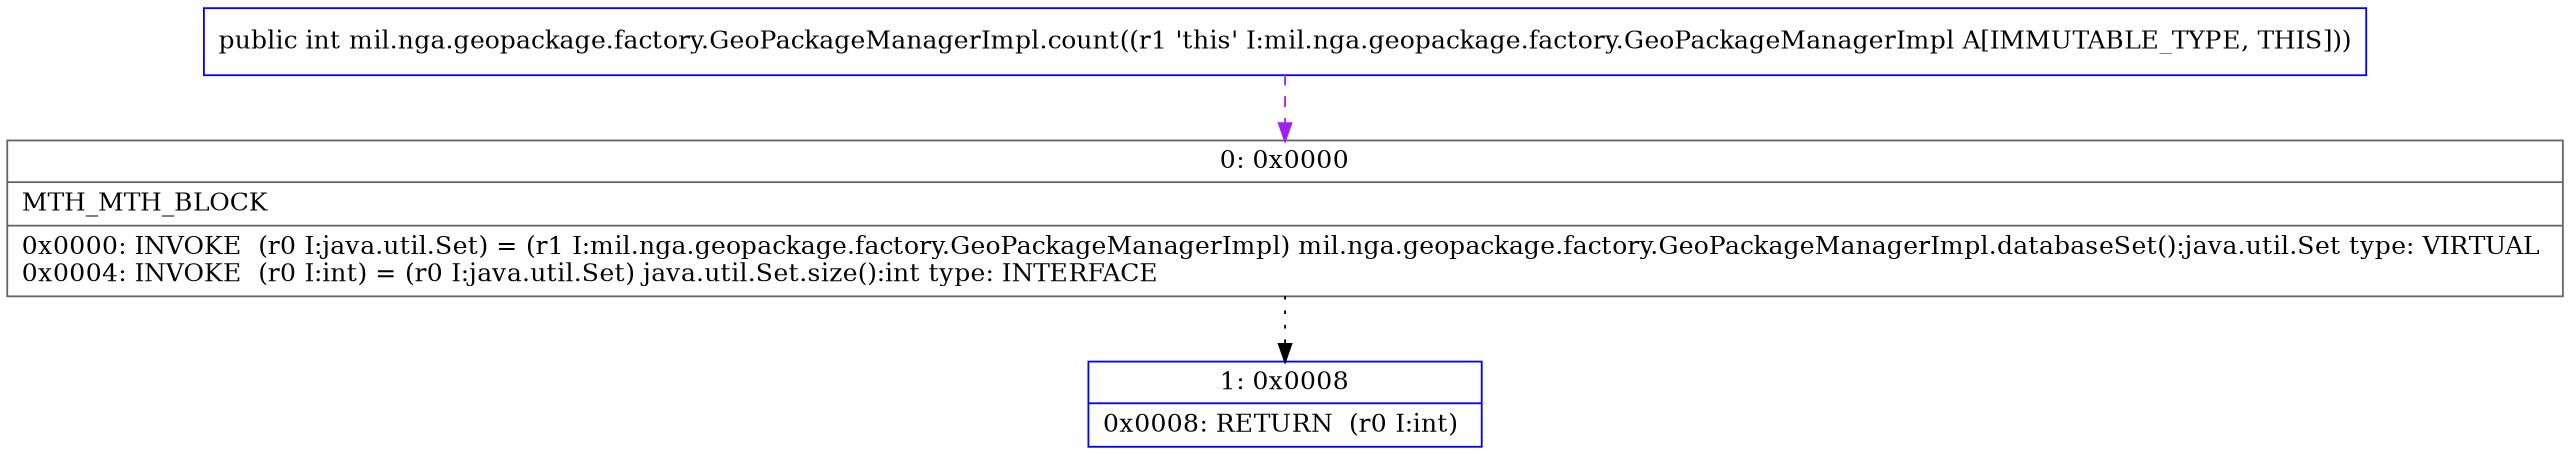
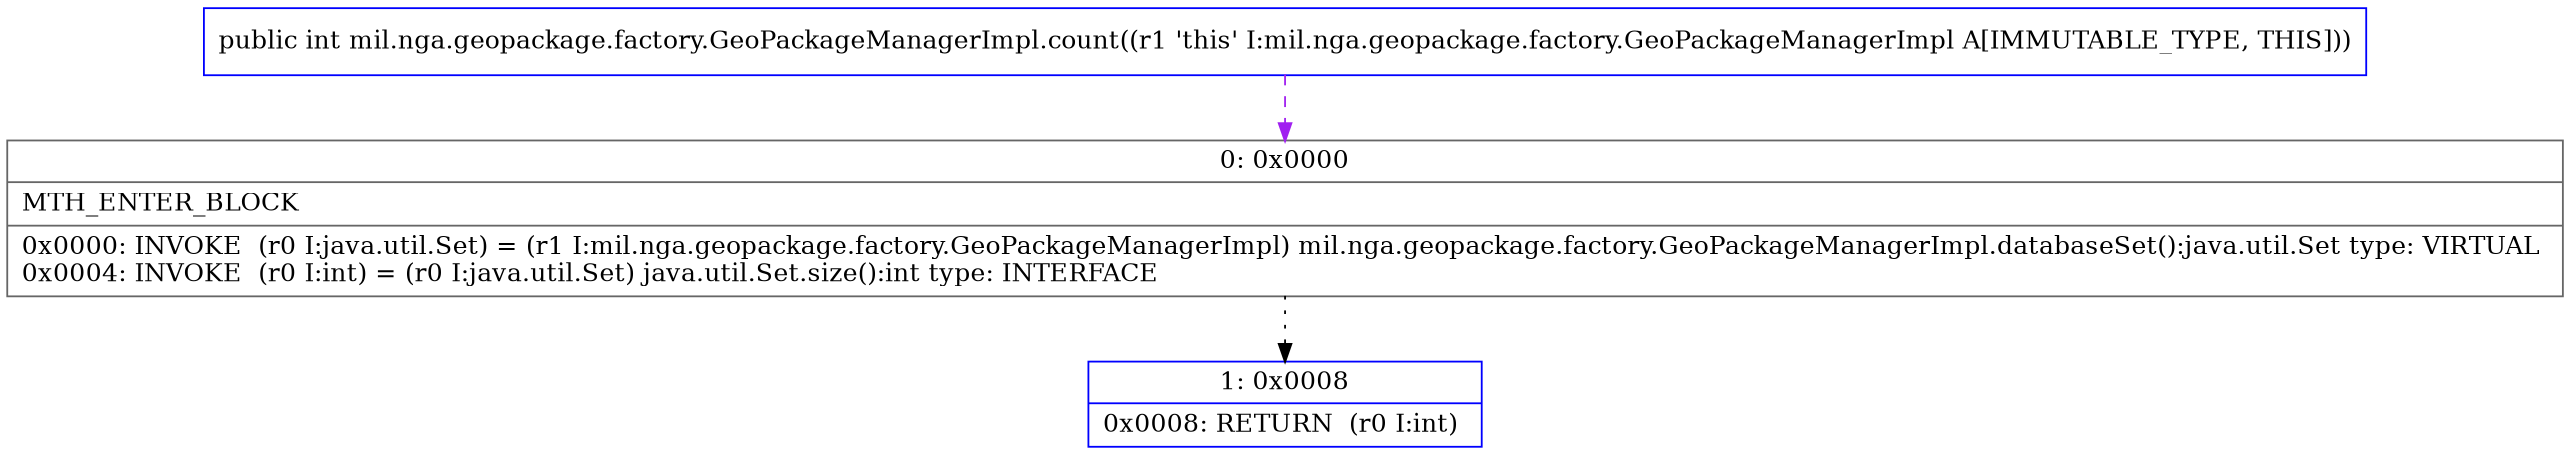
node "0: 0x0000": text "MTH_MTH_BLOCK" -> "MTH_ENTER_BLOCK"
